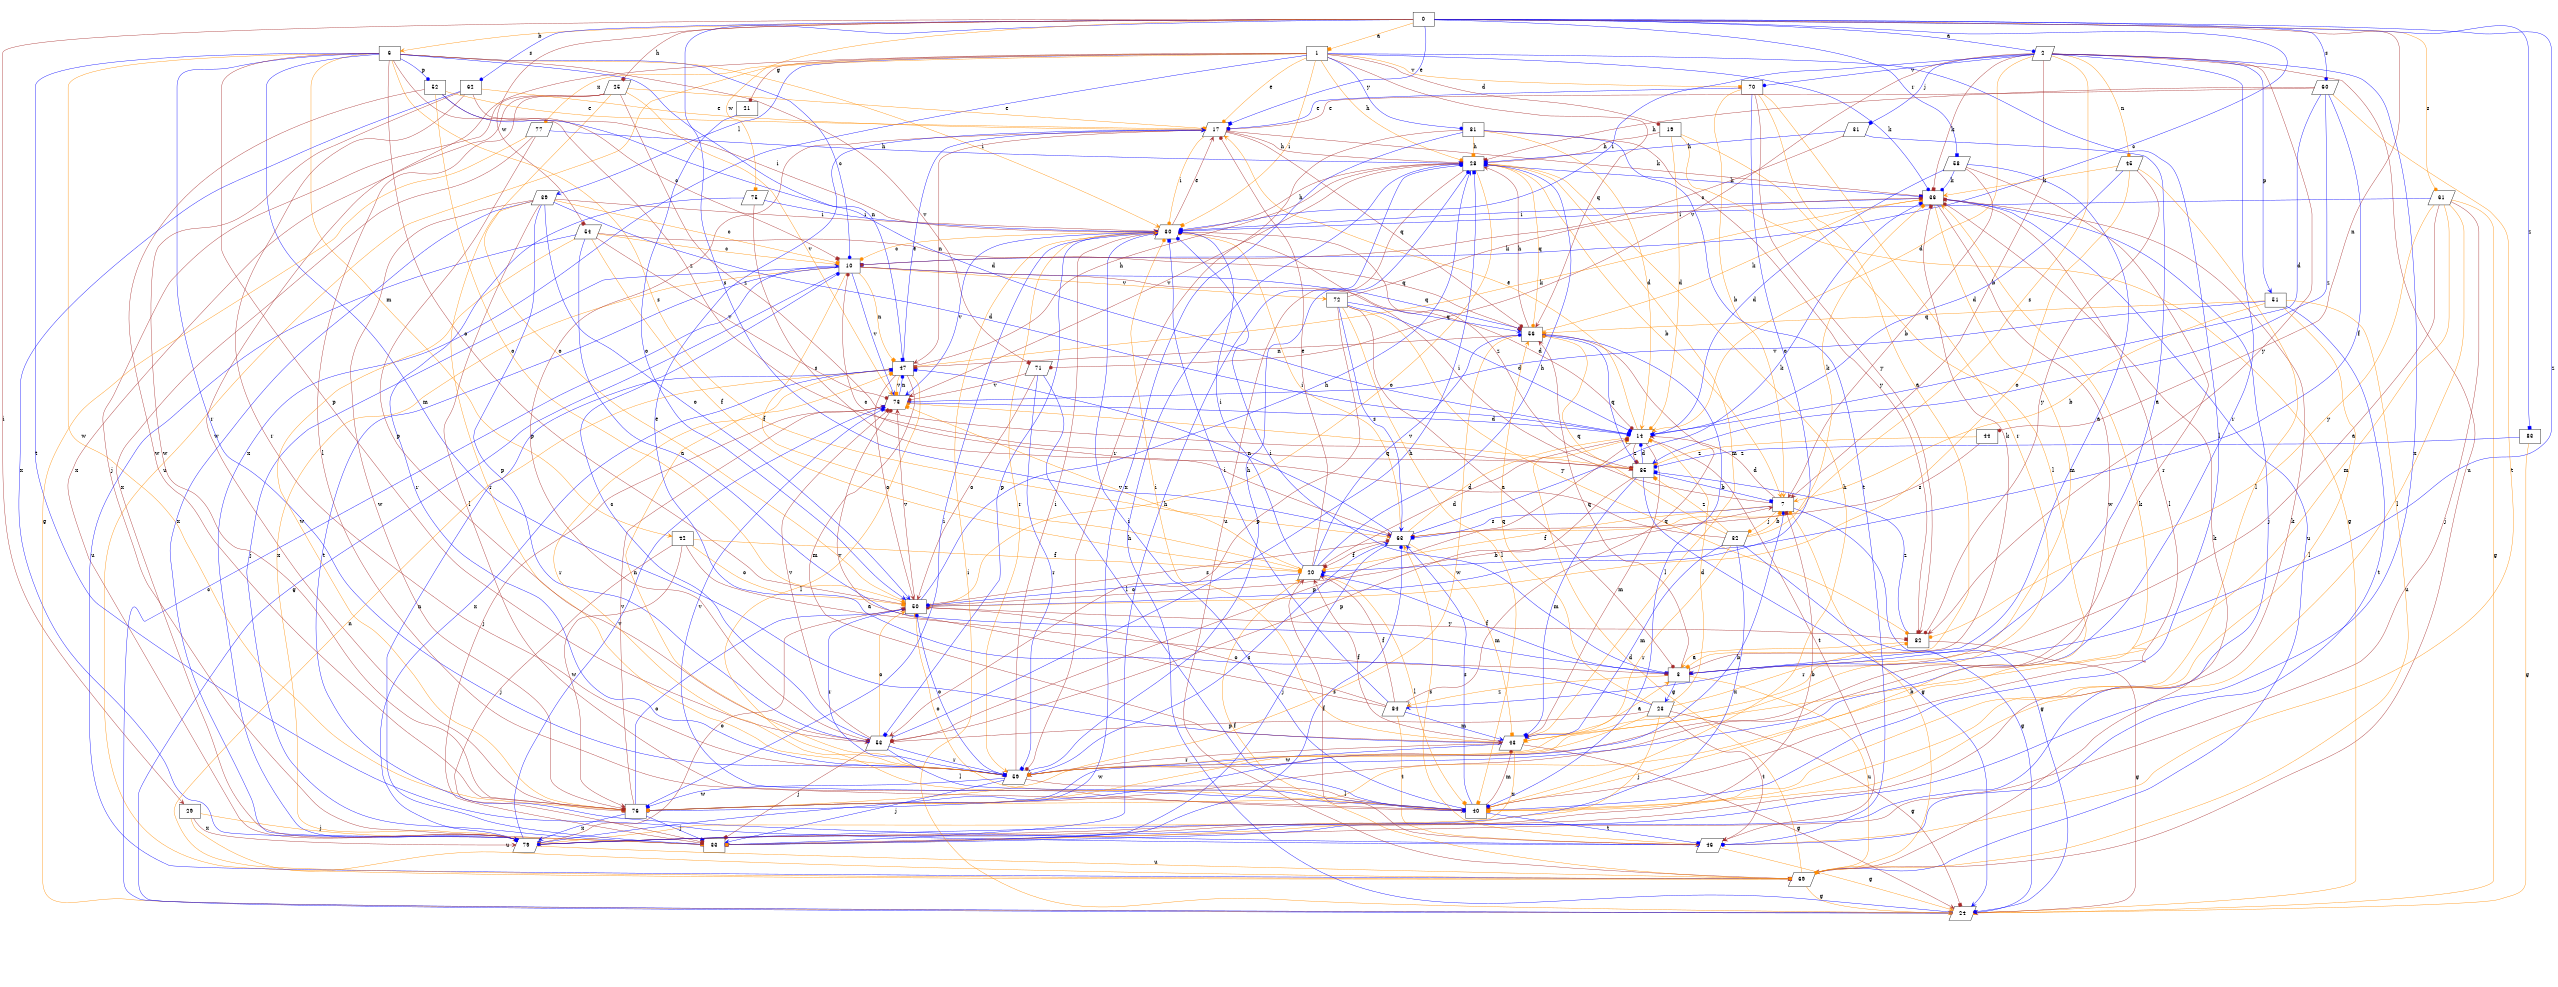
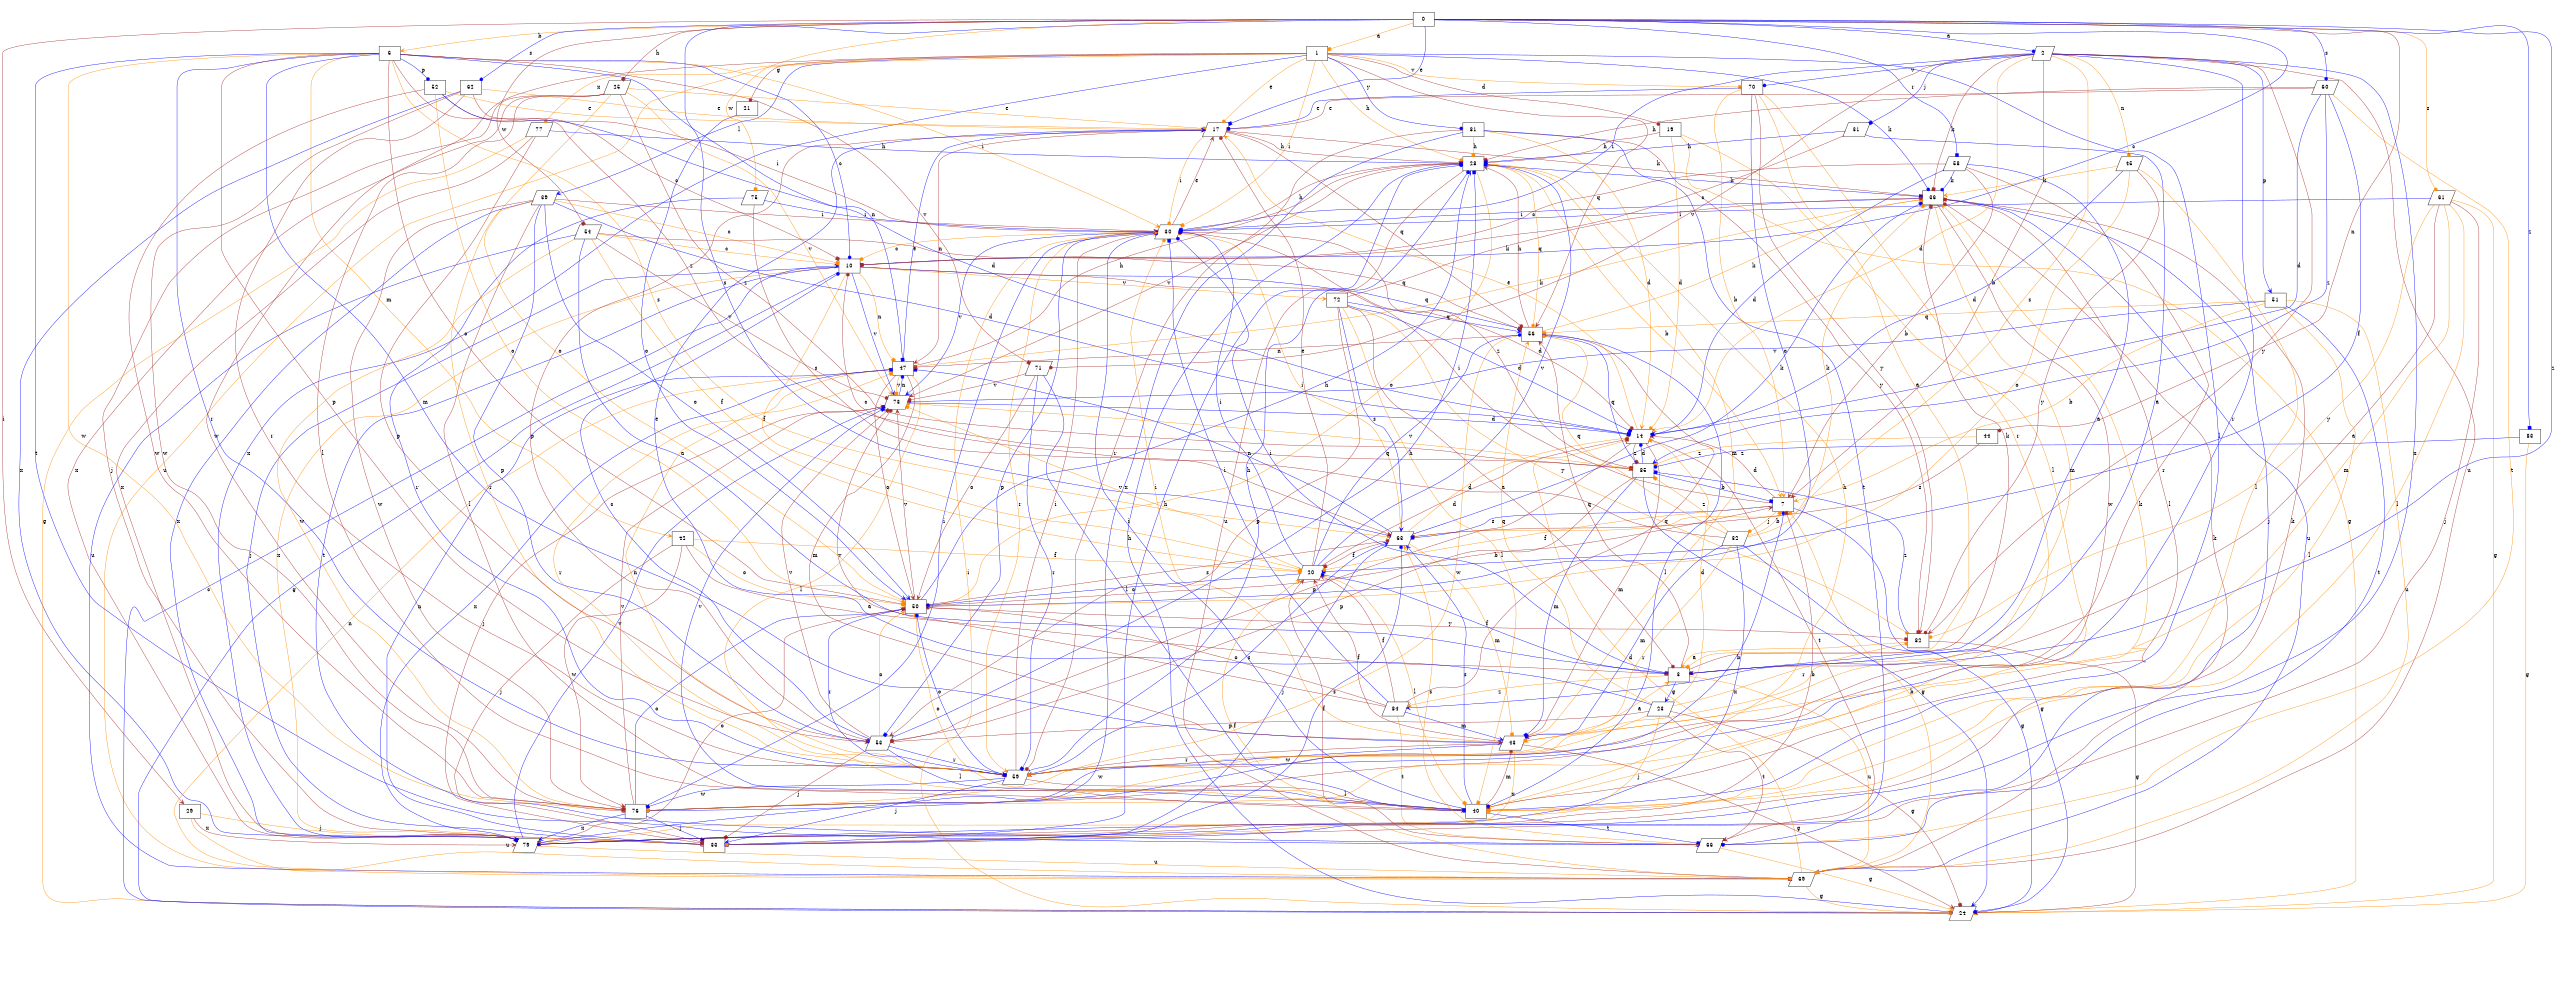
edge "58" -> "10": added, label "c"
edge "20" -> "28": label "h" -> "v"
node "46": label "46" -> "66"
